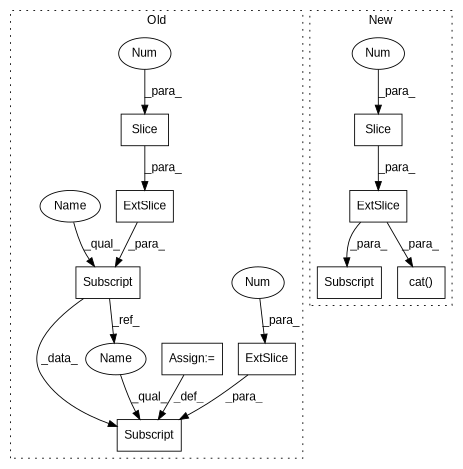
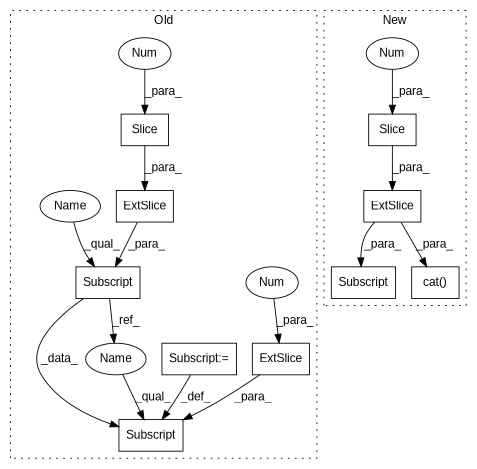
node "Assign:=": label "Assign:=" -> "Subscript:="
